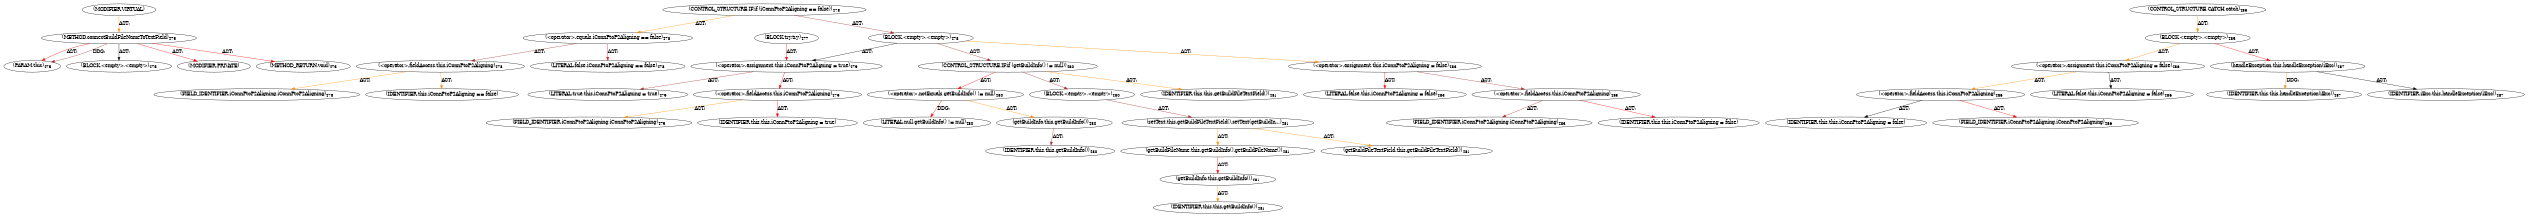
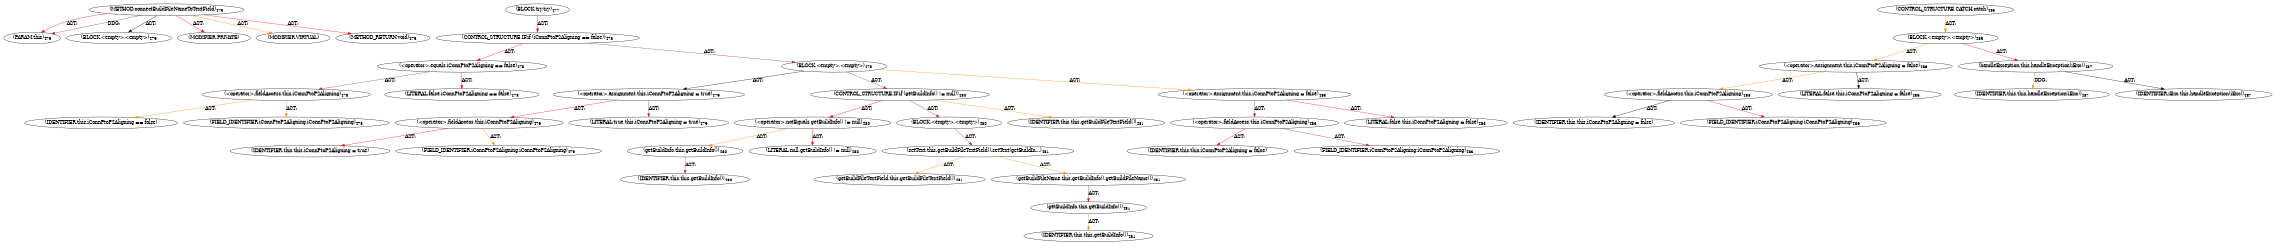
edge "(MODIFIER,VIRTUAL)" -> "(METHOD,connectBuildFileNameToTextField)": reversed
edge "(CONTROL_STRUCTURE,IF,if (iConnPtoP2Aligning == false))" -> "(<operator>.equals,iConnPtoP2Aligning == false)": color darkorange -> red
edge "(BLOCK,try,try)" -> "(<operator>.assignment,this.iConnPtoP2Aligning = true)": now "(BLOCK,try,try)" -> "(CONTROL_STRUCTURE,IF,if (iConnPtoP2Aligning == false))"
edge "(<operator>.notEquals,getBuildInfo() != null)" -> "(LITERAL,null,getBuildInfo() != null)": label "DDG: " -> "AST: "
